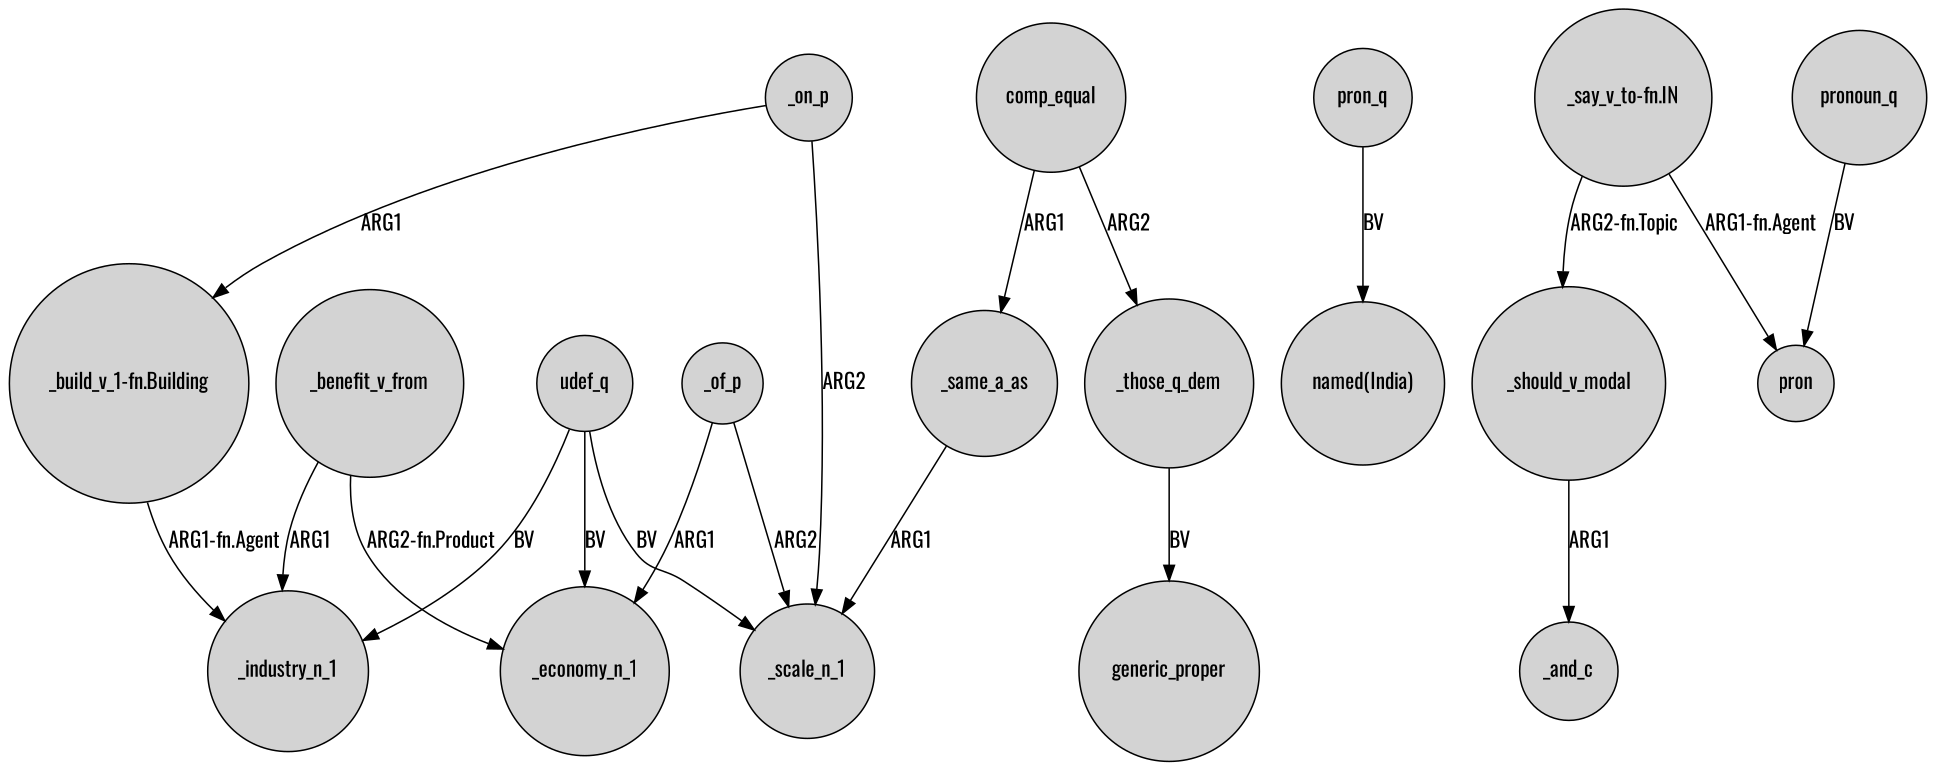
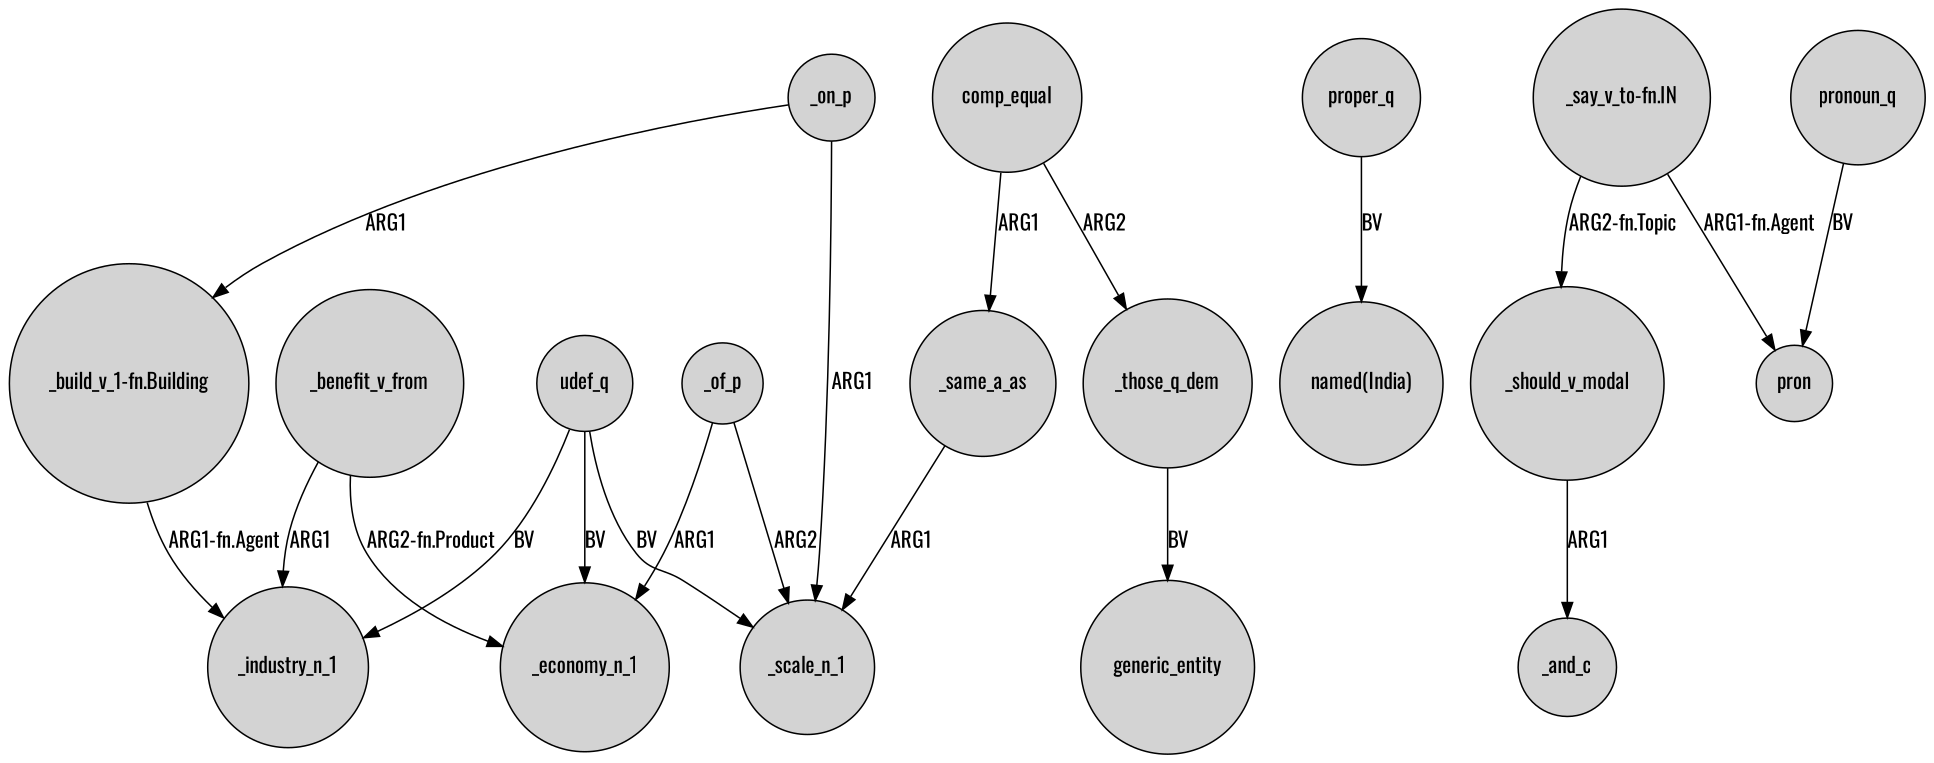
node "pron_q": label "pron_q" -> "proper_q"
edge "_on_p" -> "_scale_n_1": label "ARG2" -> "ARG1"
node "generic_proper": label "generic_proper" -> "generic_entity"
